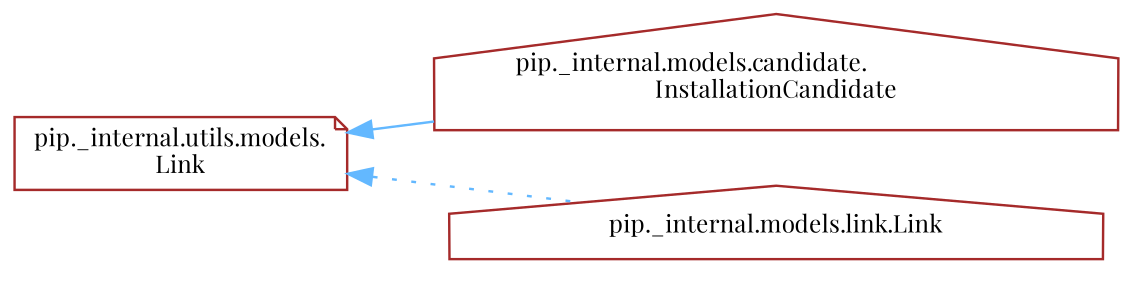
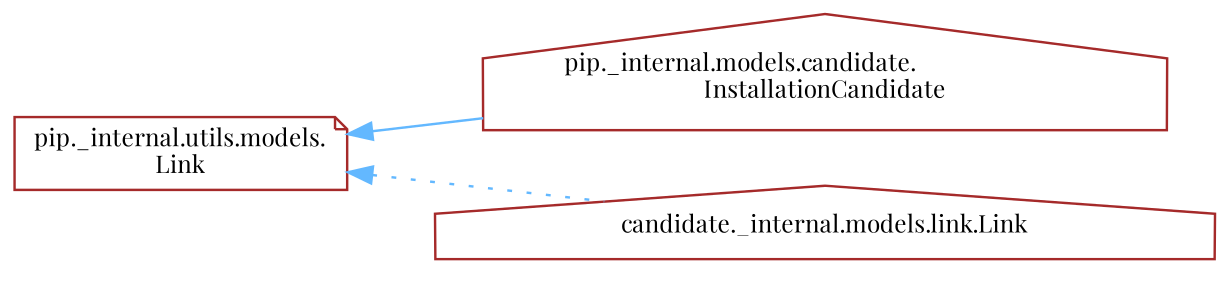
node "pip._internal.models.link.Link": label "pip._internal.models.link.Link" -> "candidate._internal.models.link.Link"
